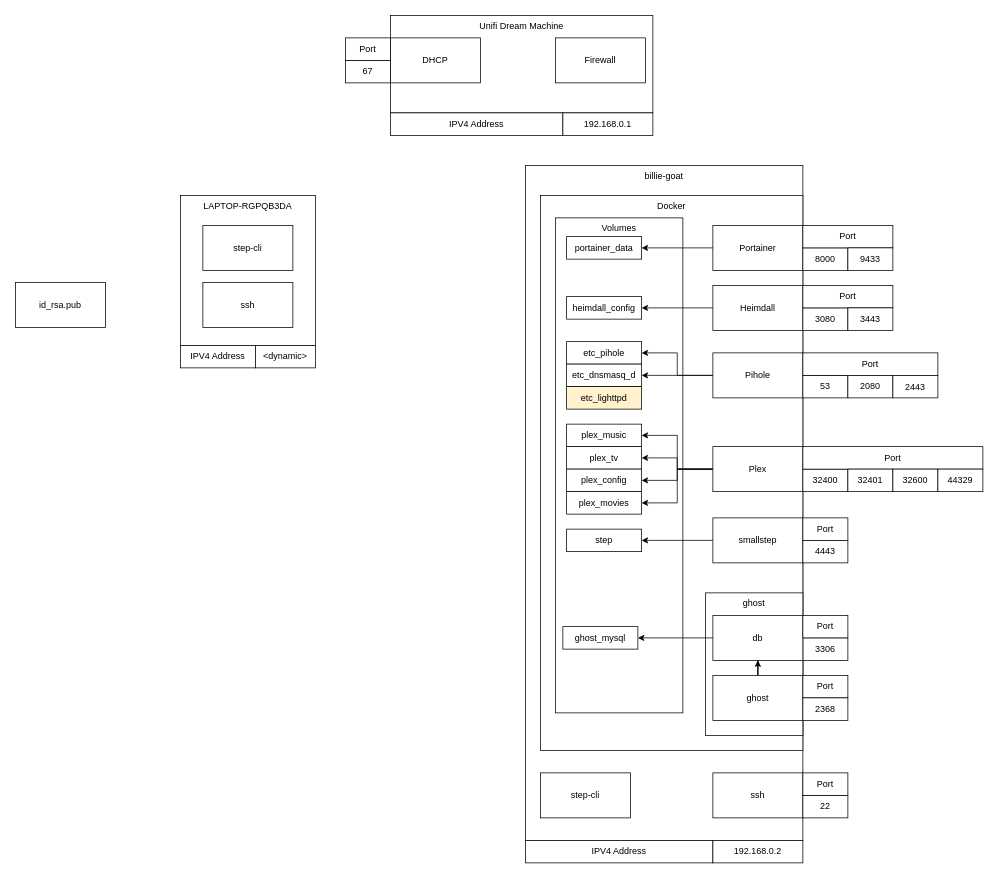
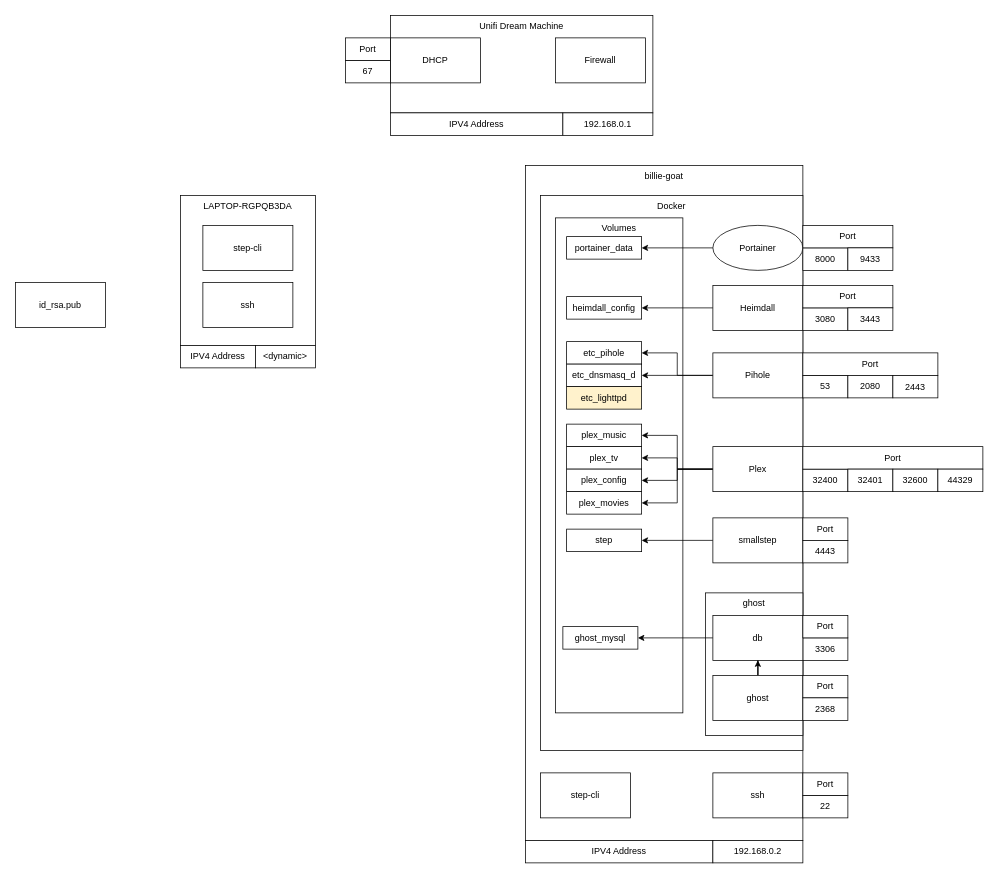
node "Portainer": shape rectangle -> ellipse
